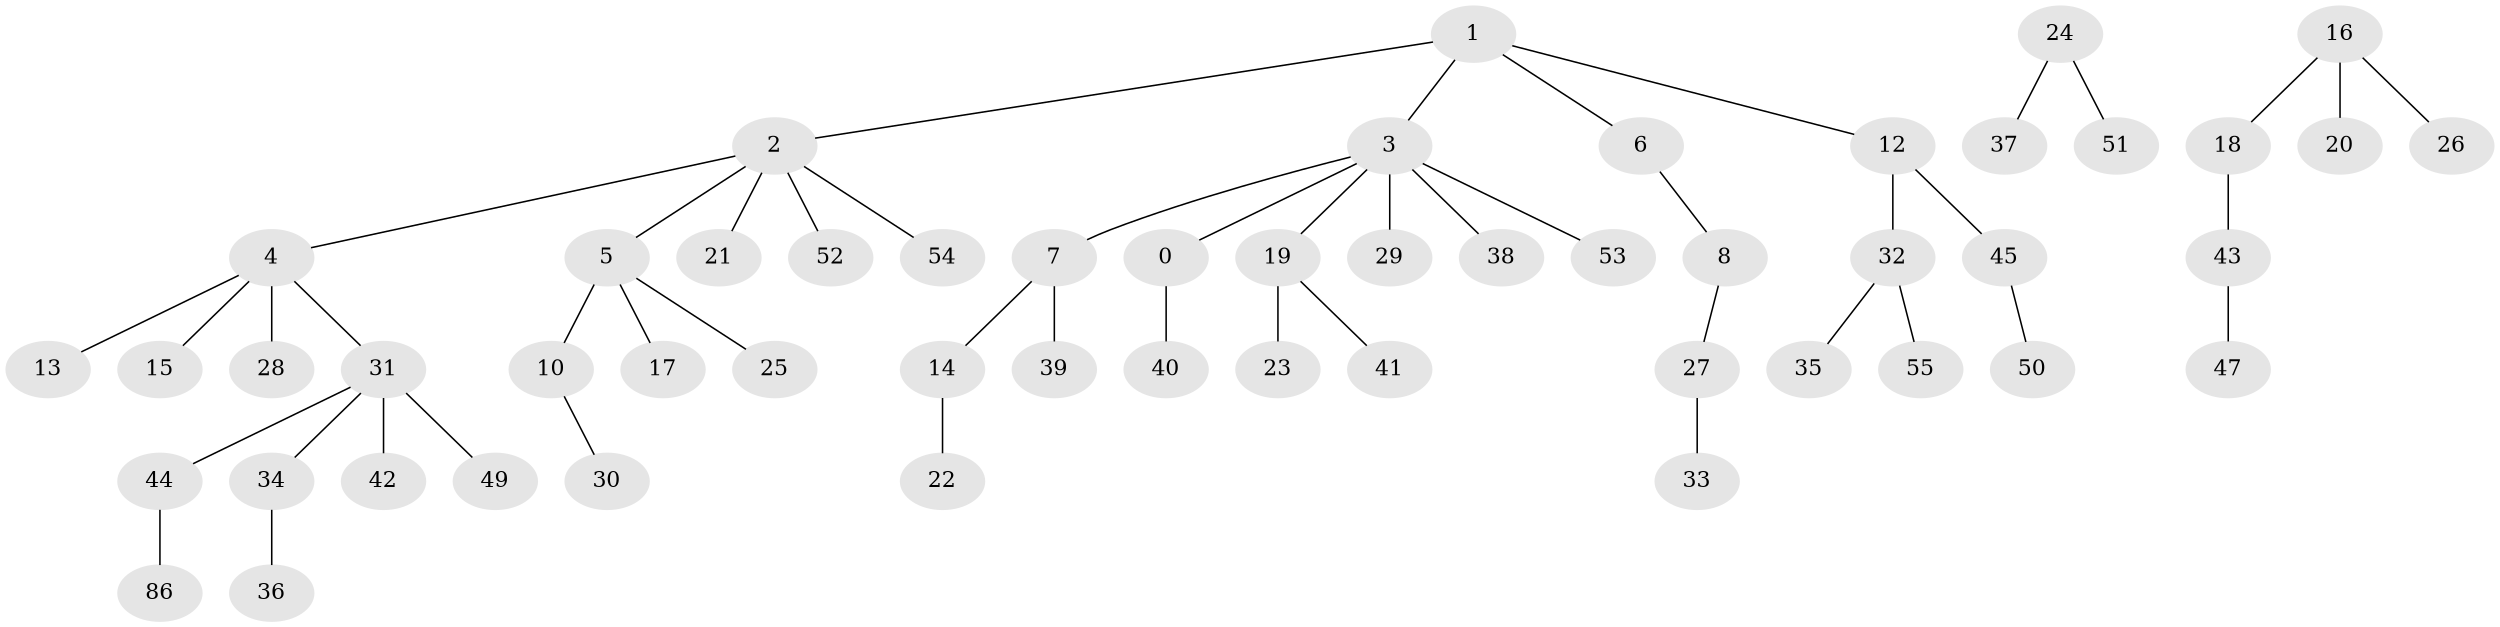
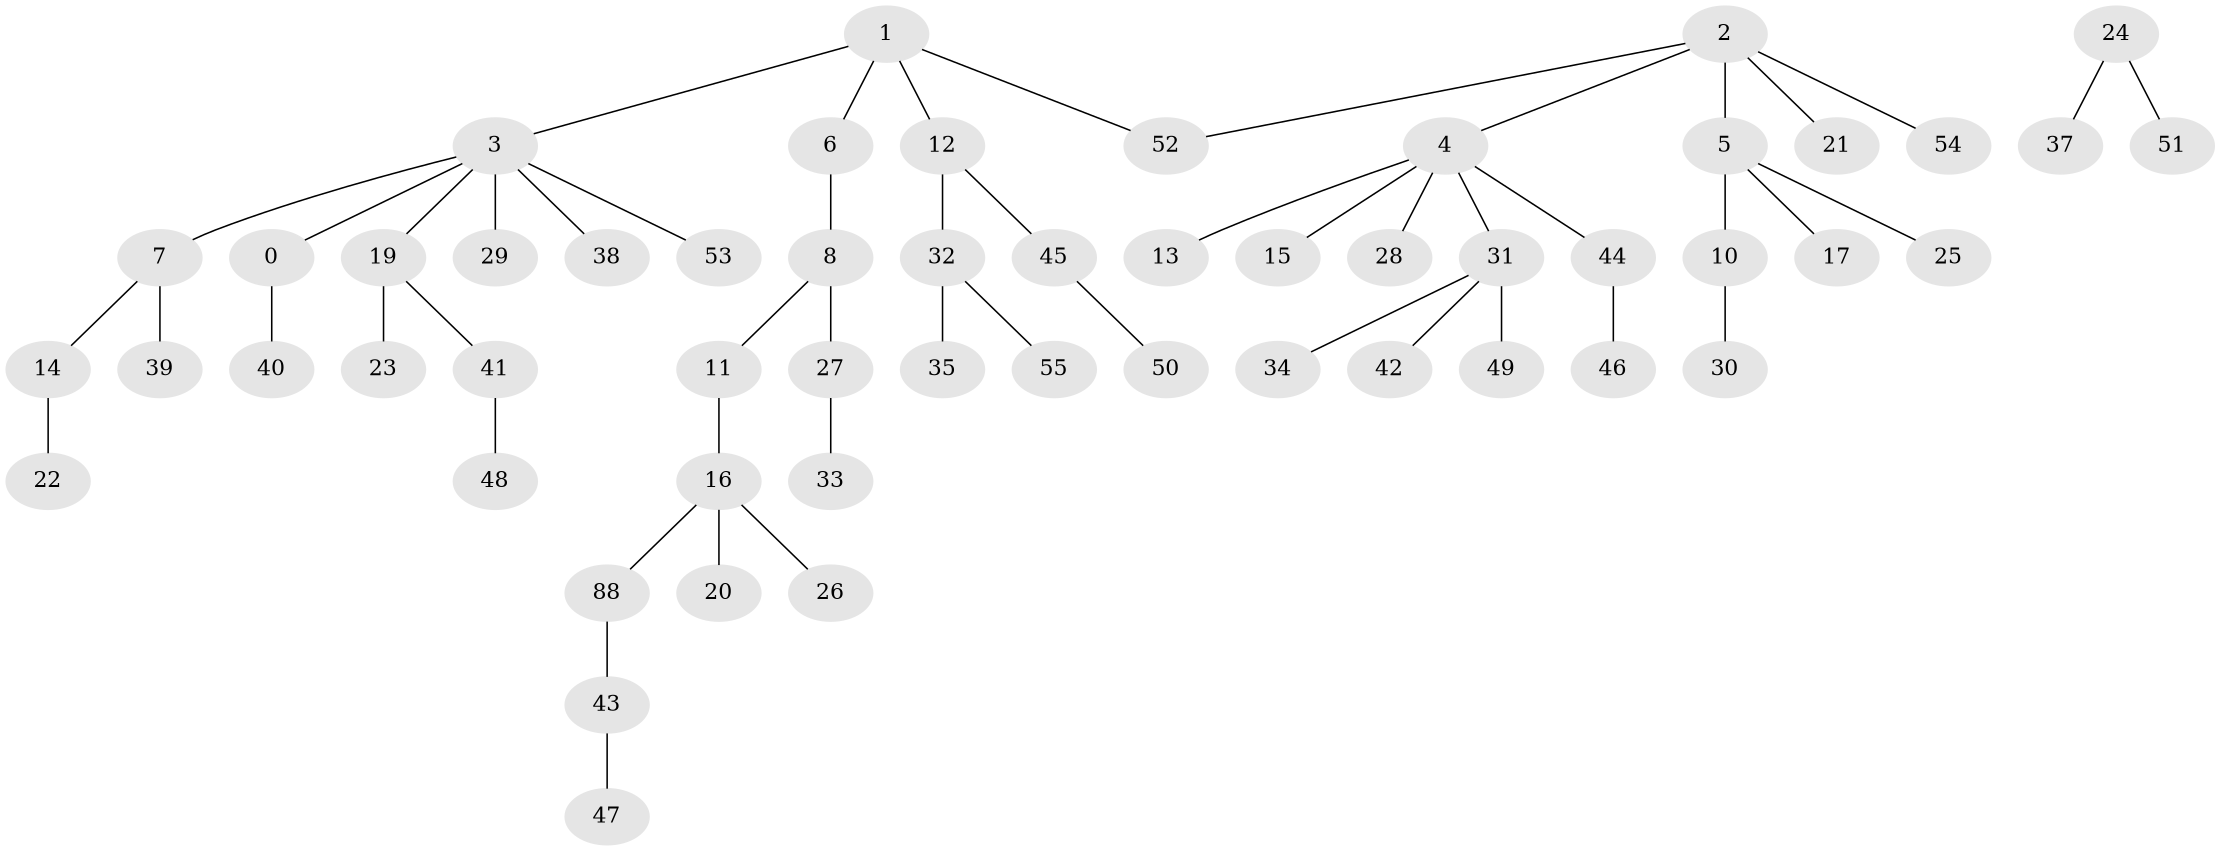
edge "1" -- "2": now "1" -- "52"
node "18": label "18" -> "88"
node "11": added
edge "31" -- "44": now "4" -- "44"
node "48": added
node "86": label "86" -> "46"
node "36": removed
